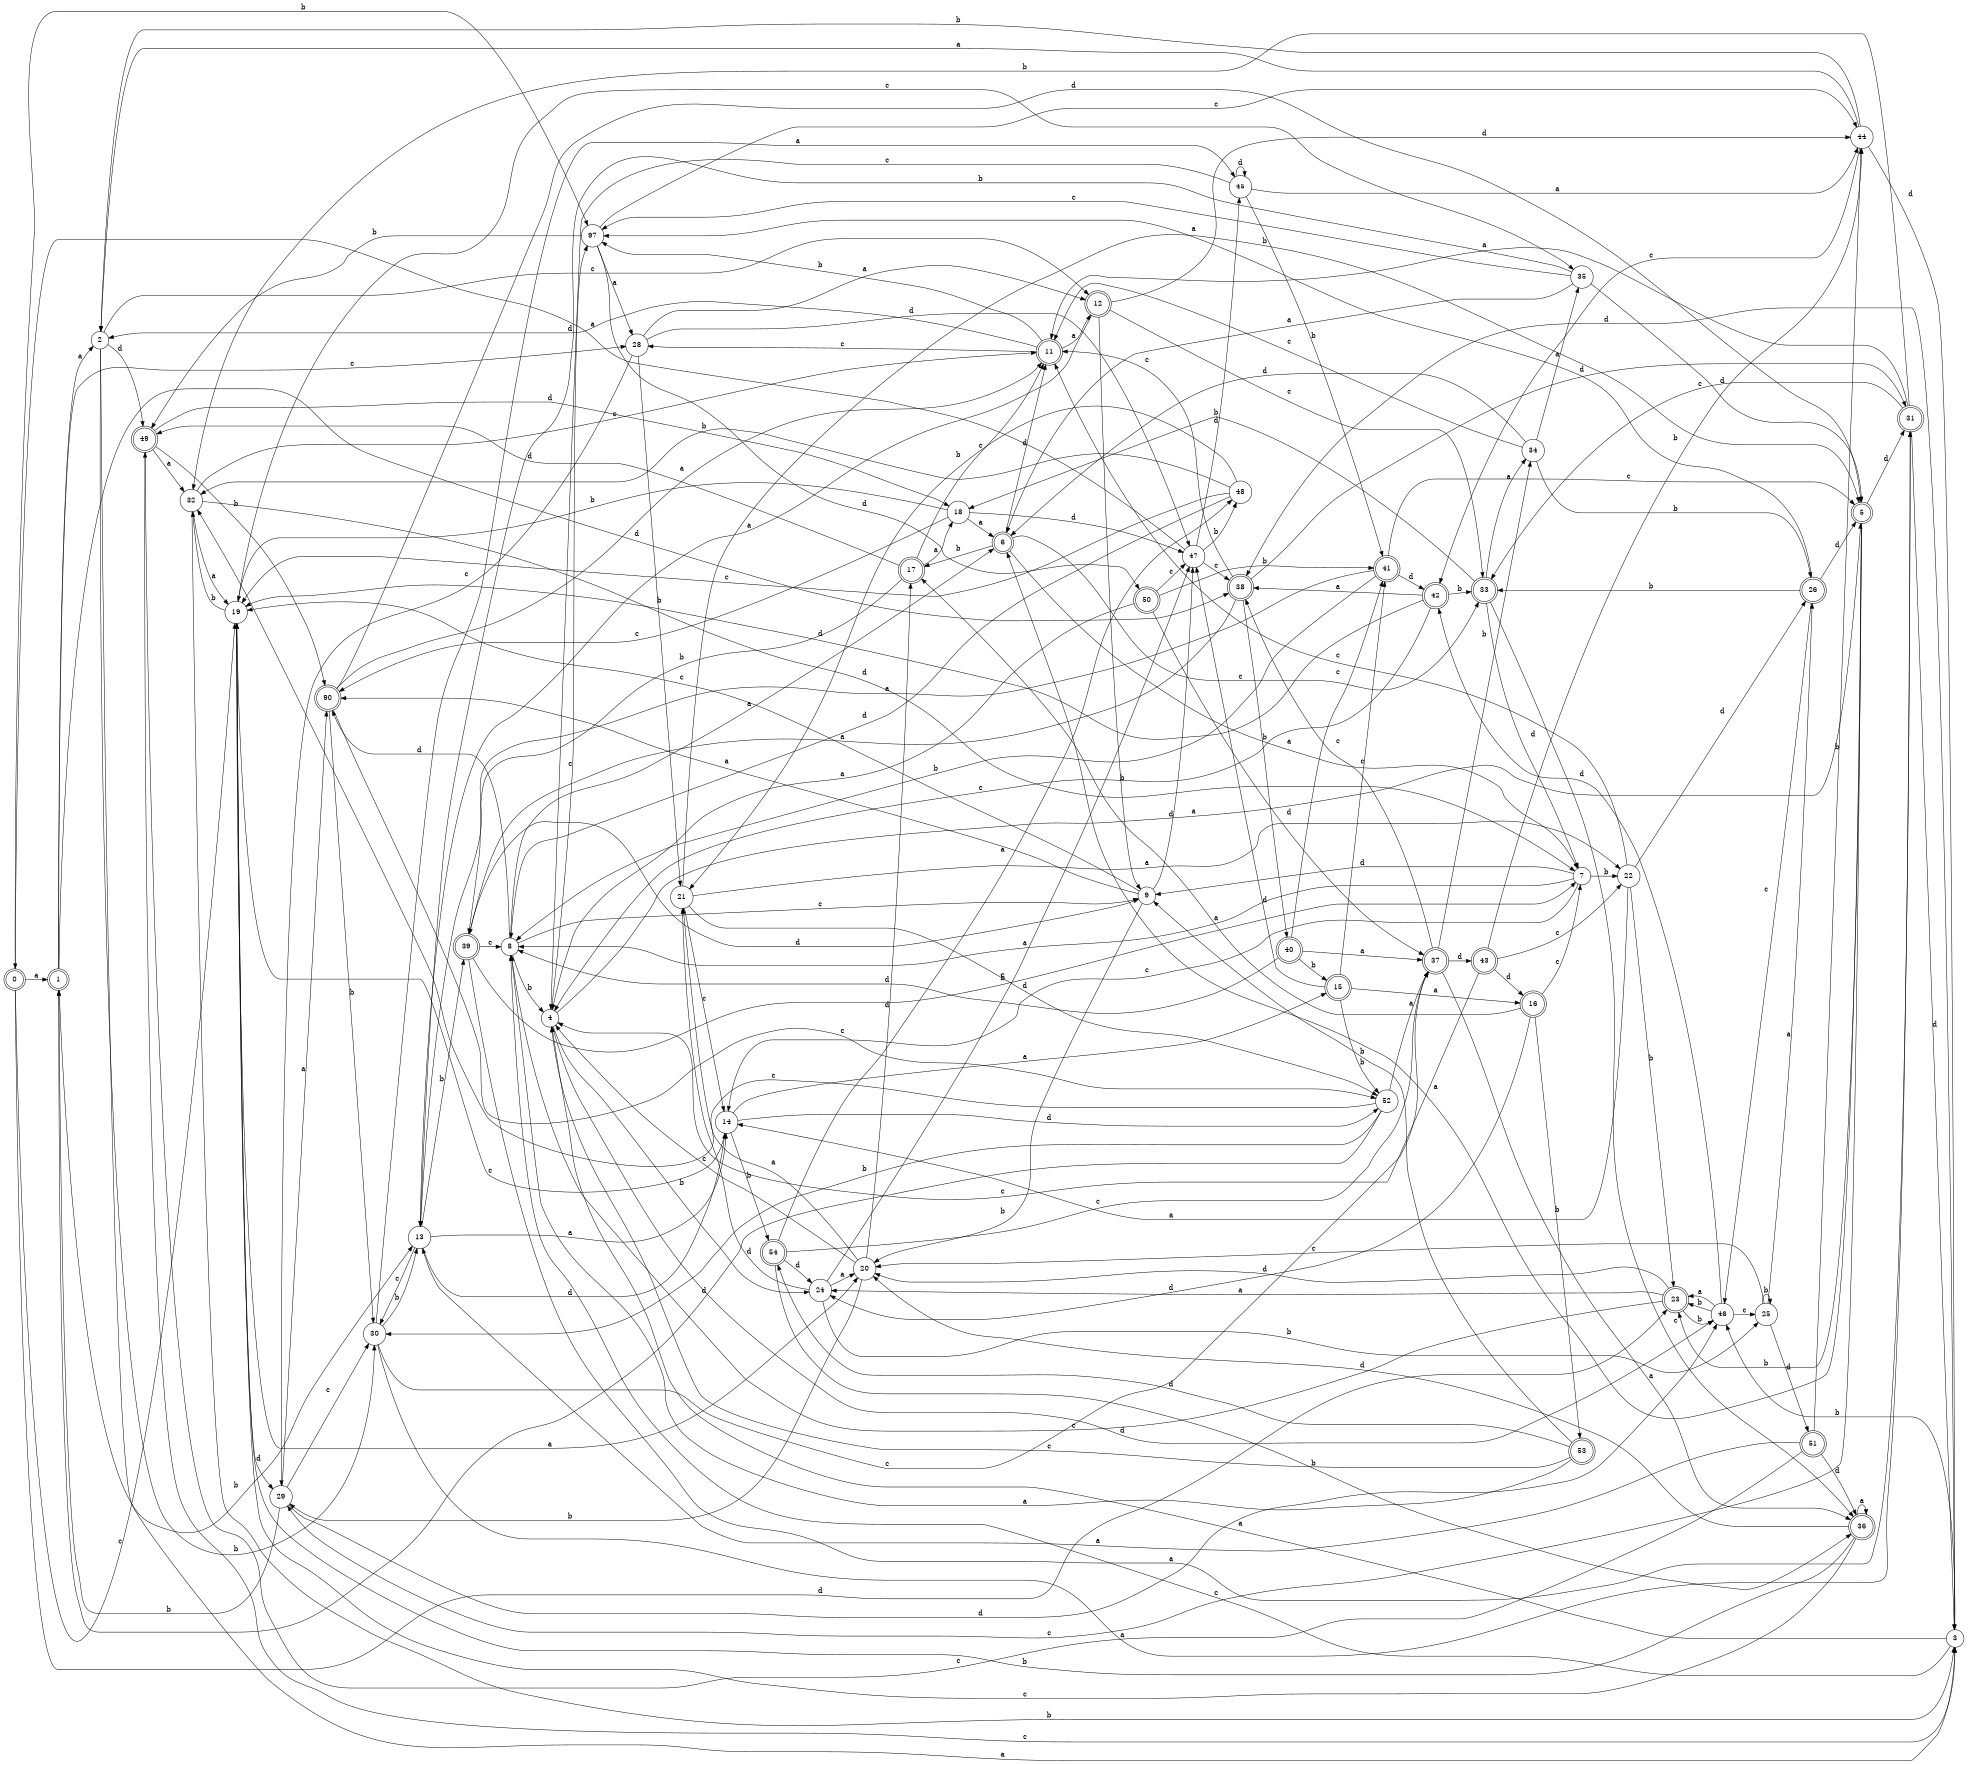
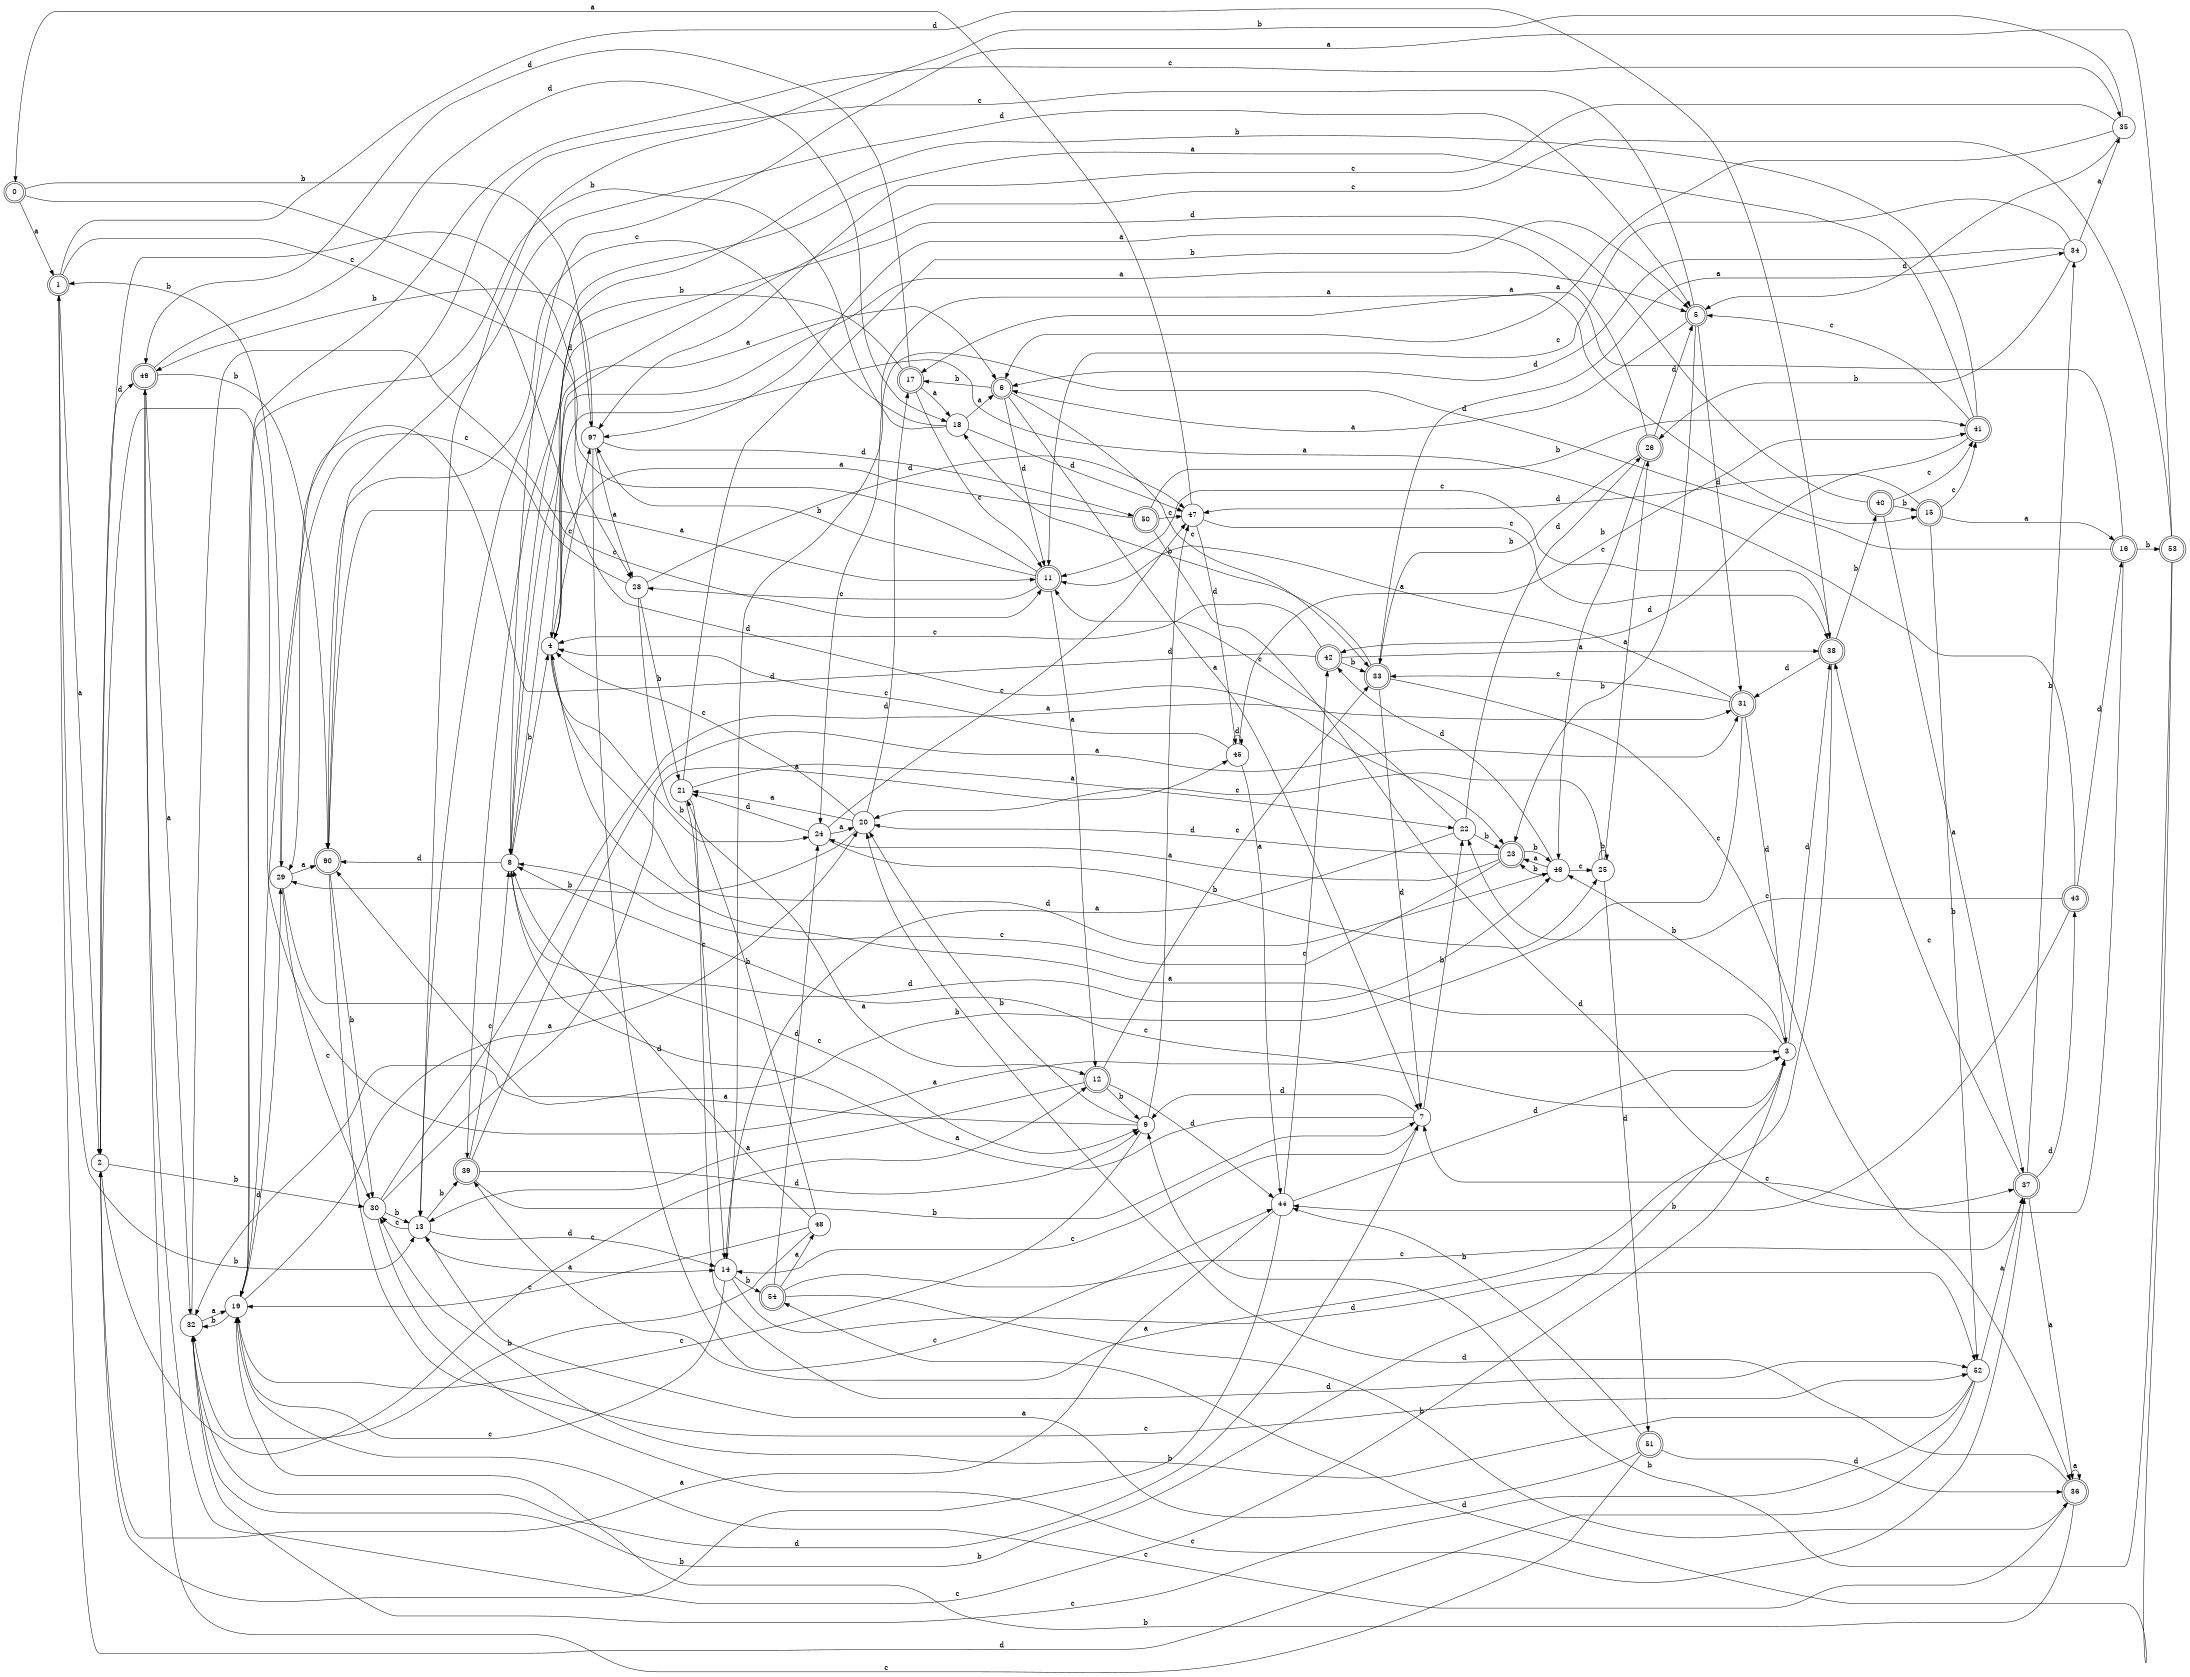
edge "47" -> "48": removed, label "b"
edge "43" -> "4": label "c" -> "a"
edge "0" -> "19": removed, label "c"
